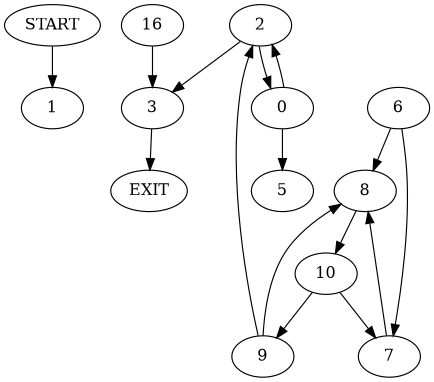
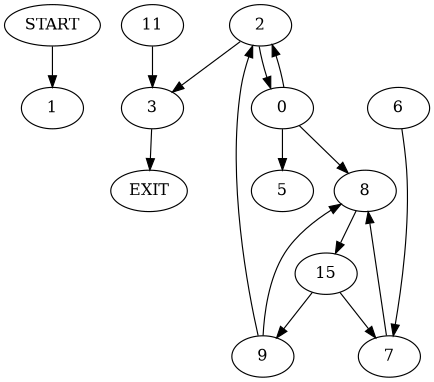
node "16": label "16" -> "11"
edge "6" -> "8": now "0" -> "8"
node "10": label "10" -> "15"
